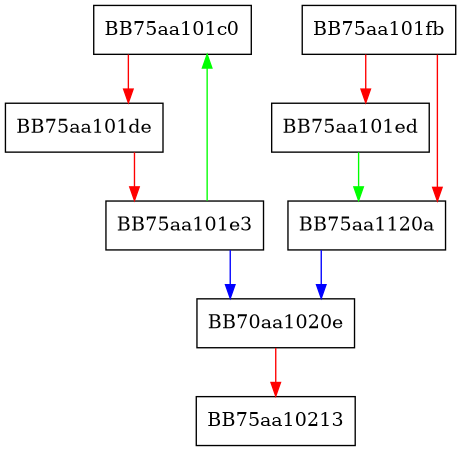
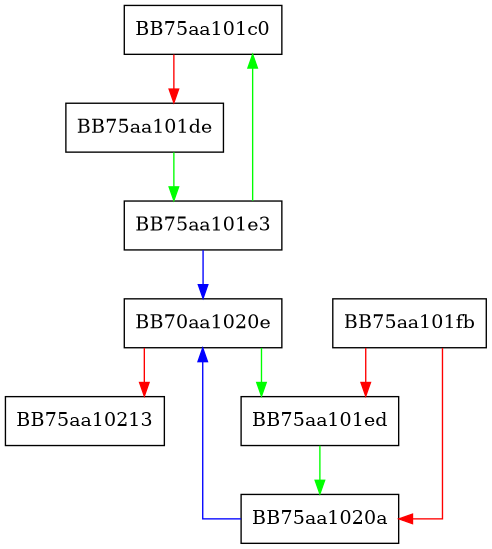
edge "BB75aa101de" -> "BB75aa101e3": color red -> green
node "BB75aa1120a": label "BB75aa1120a" -> "BB75aa1020a"
edge "BB70aa1020e" -> "BB75aa101ed": added
